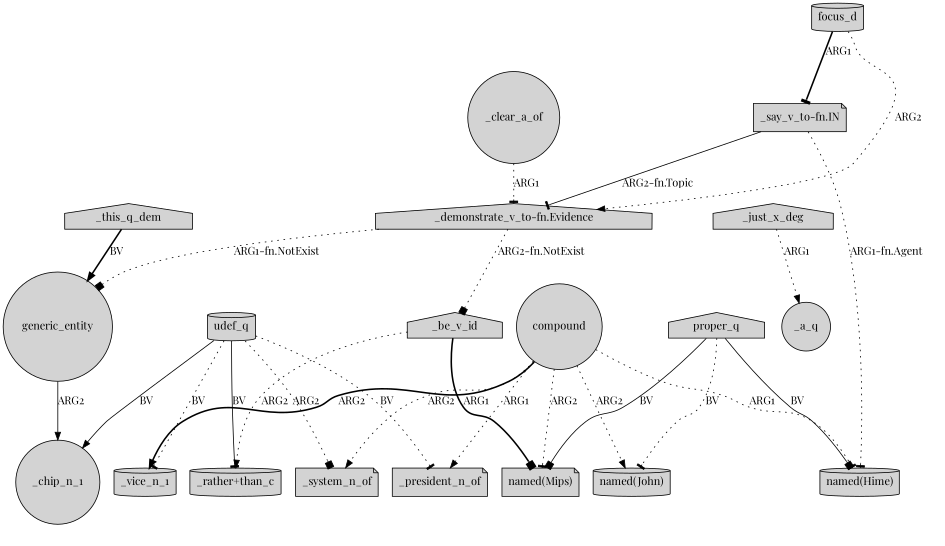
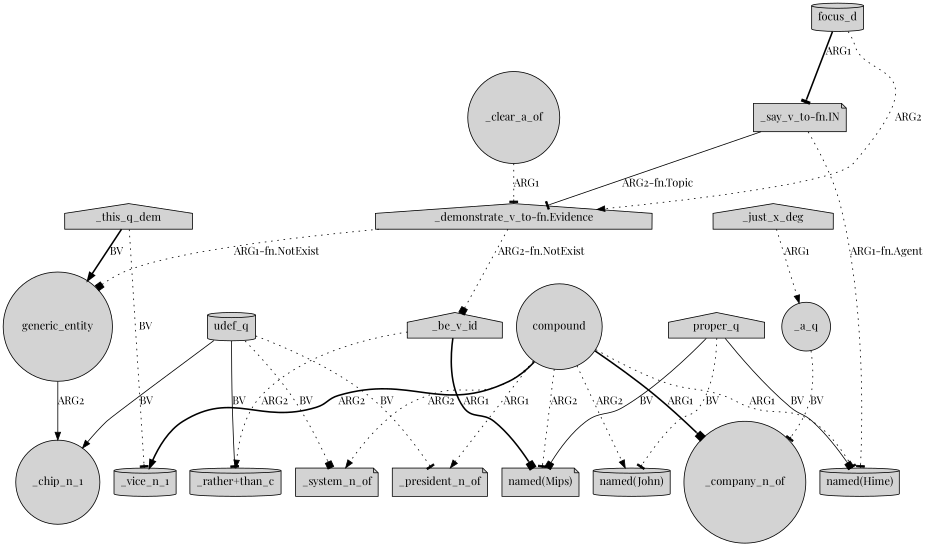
edge "udef_q" -> "_system_n_of": label "ARG2" -> "BV"
edge "udef_q" -> "_vice_n_1": now "_this_q_dem" -> "_vice_n_1"
node "_company_n_of": added
